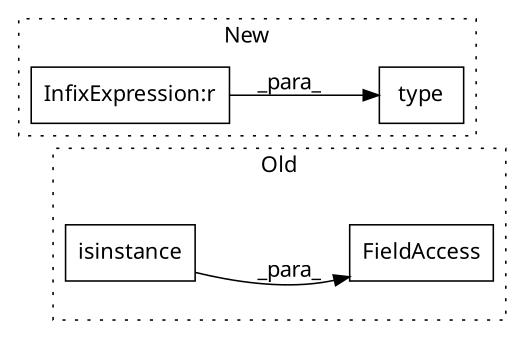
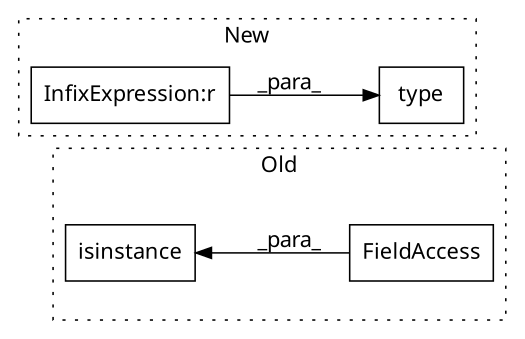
edge "isinstance" -> "FieldAccess": reversed
